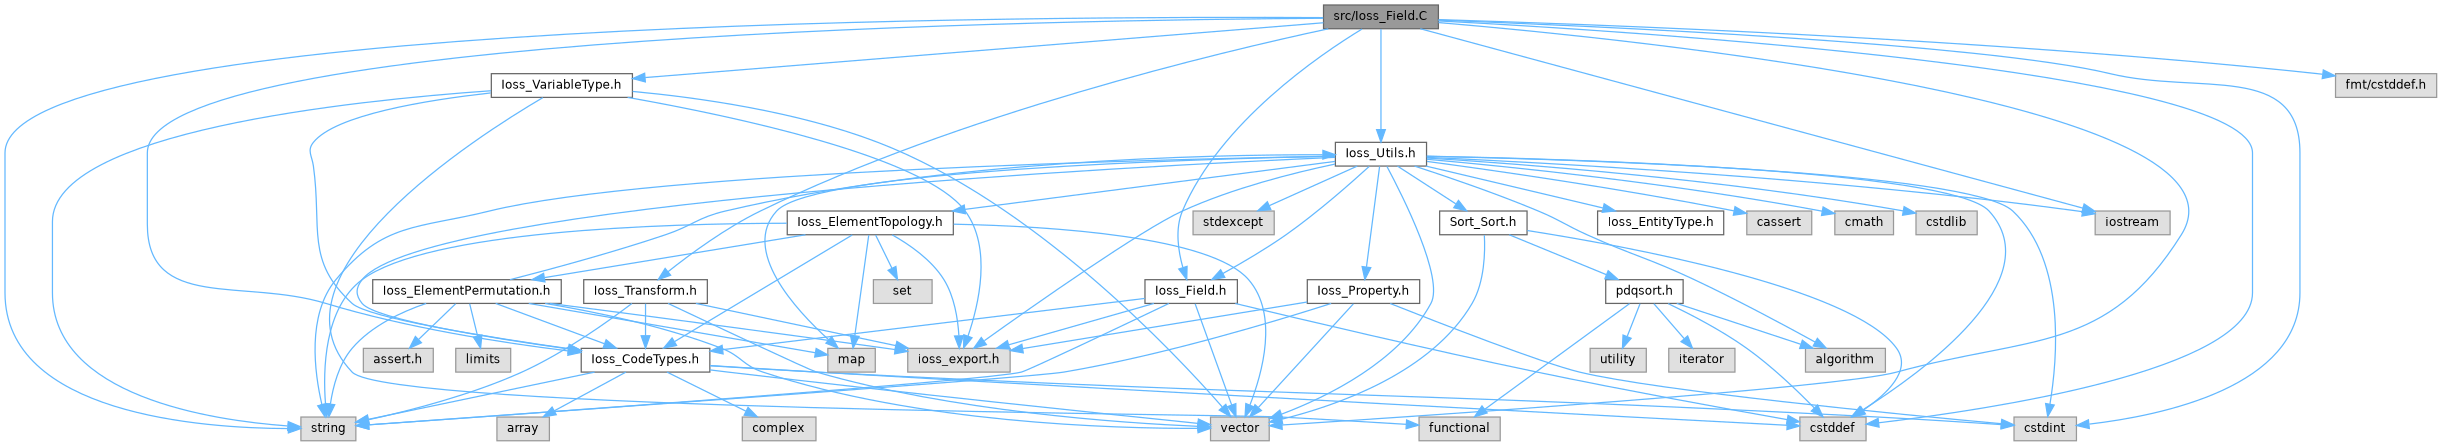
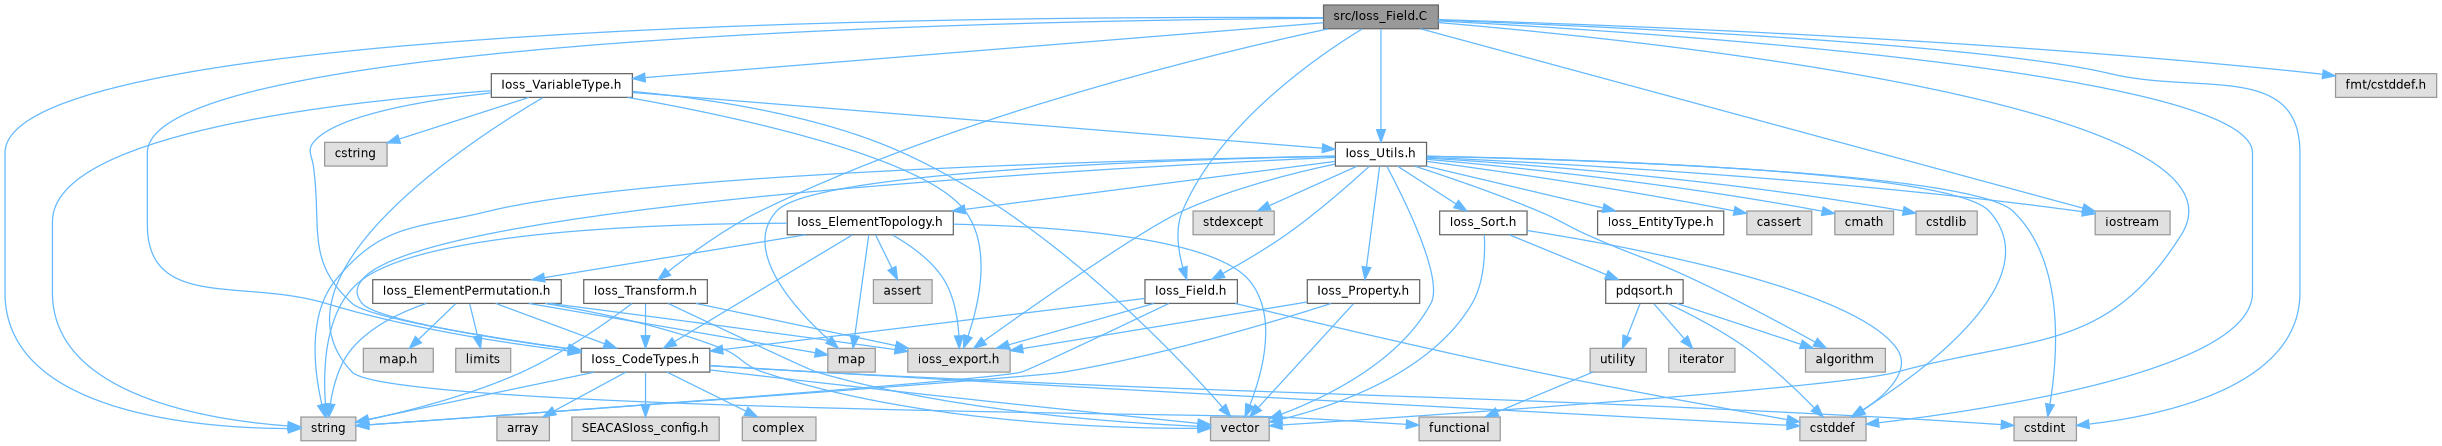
node "cstring": added
edge "Ioss_ElementPermutation.h" -> "Ioss_Utils.h": now "Ioss_VariableType.h" -> "Ioss_Utils.h"
node "Sort_Sort.h": label "Sort_Sort.h" -> "Ioss_Sort.h"
node "set": label "set" -> "assert"
edge "Ioss_Field.h" -> "vector": removed
edge "pdqsort.h" -> "functional": now "utility" -> "functional"
node "assert.h": label "assert.h" -> "map.h"
edge "Ioss_Property.h" -> "cstdint": removed
node "SEACASIoss_config.h": added
